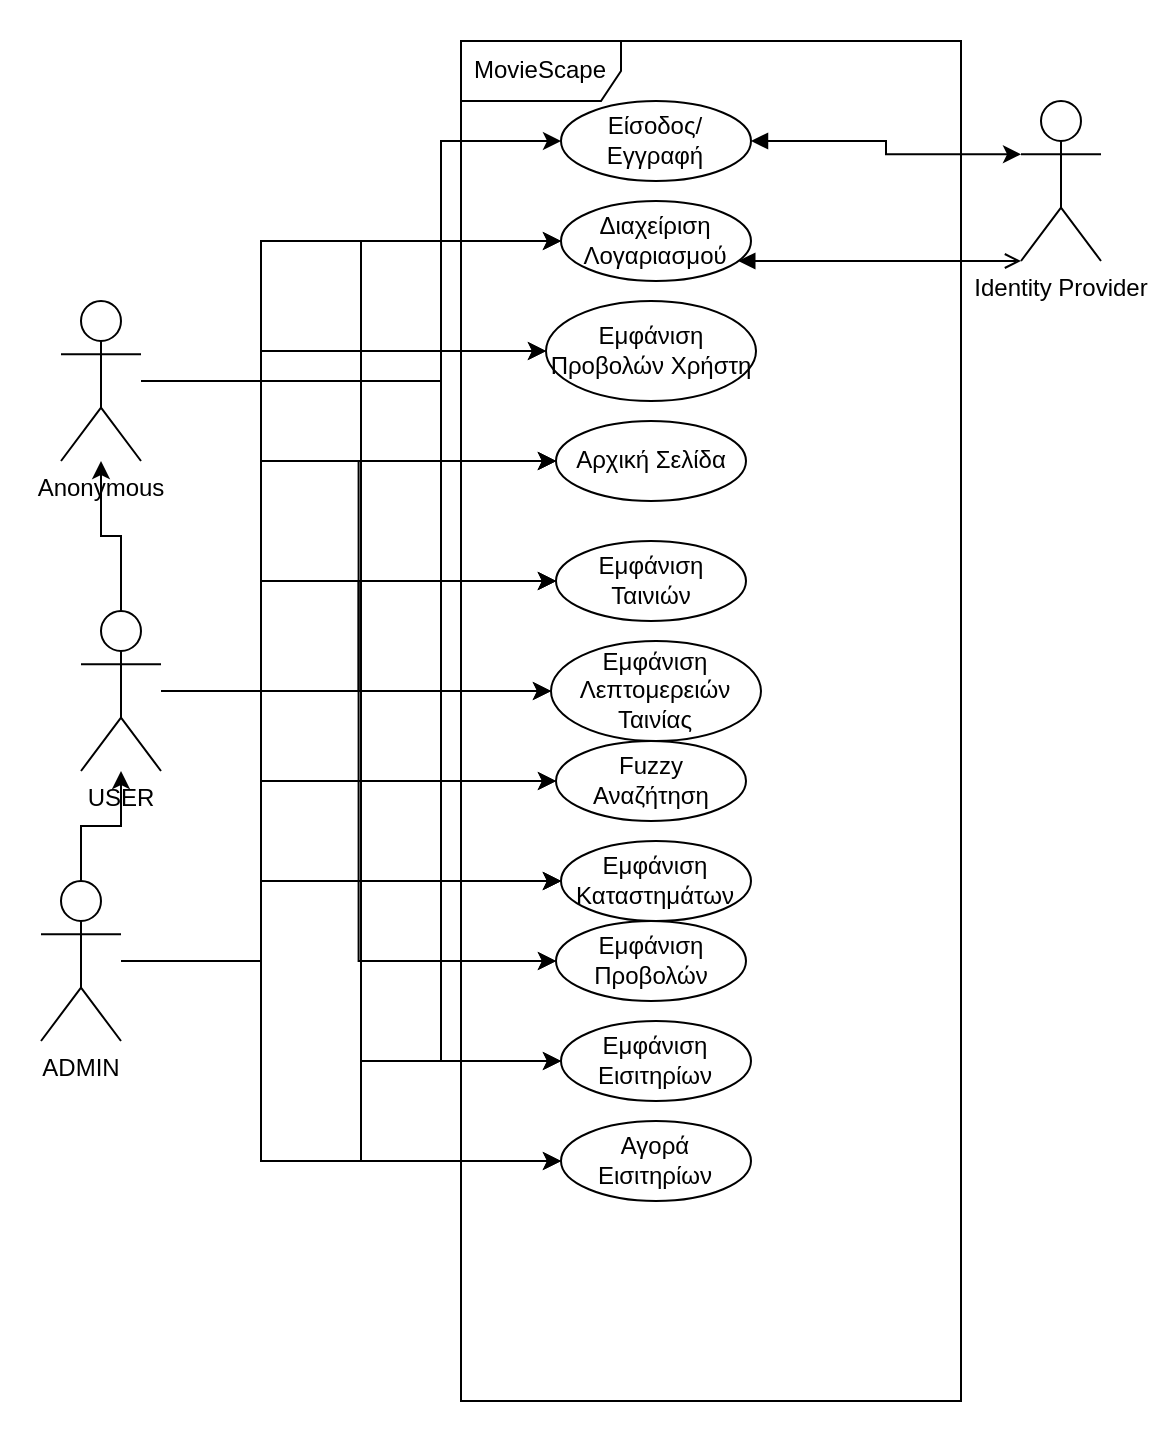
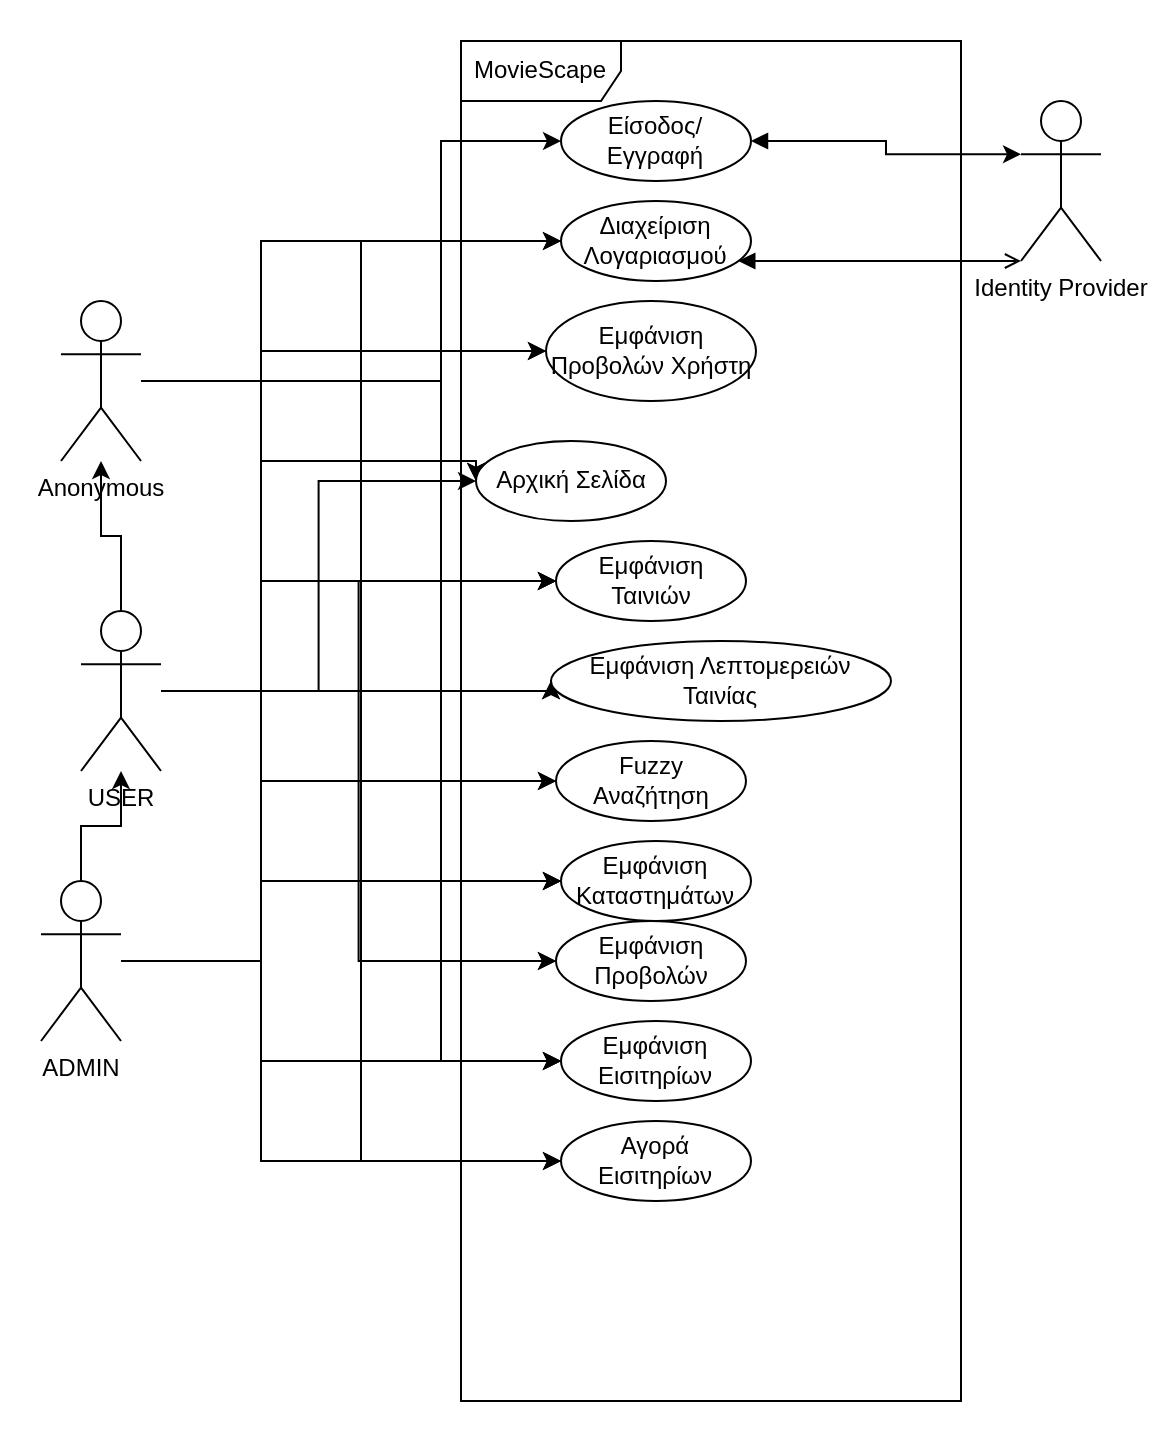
node "Αρχική Σελίδα": moved (651, 461) -> (571, 481)
node "Εμφάνιση Λεπτομερειών Ταινίας": size 210x100 -> 340x80
edge "ADMIN" -> "Εμφάνιση Εισιτηρίων": added
